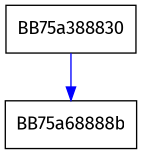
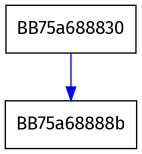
node "BB75a388830": label "BB75a388830" -> "BB75a688830"
